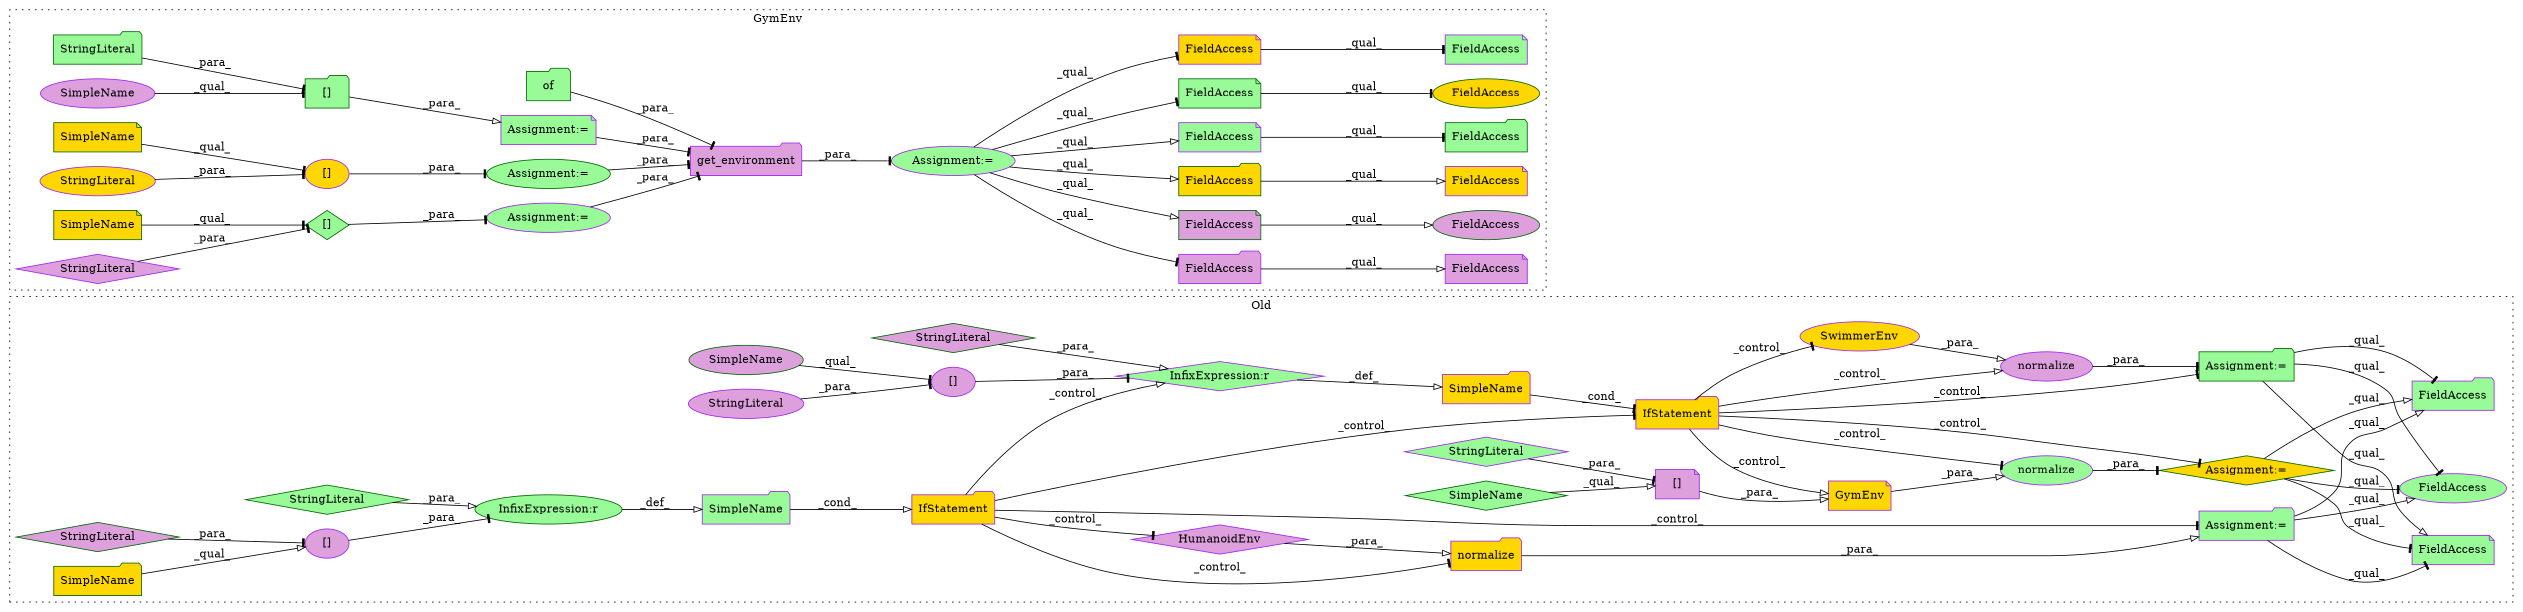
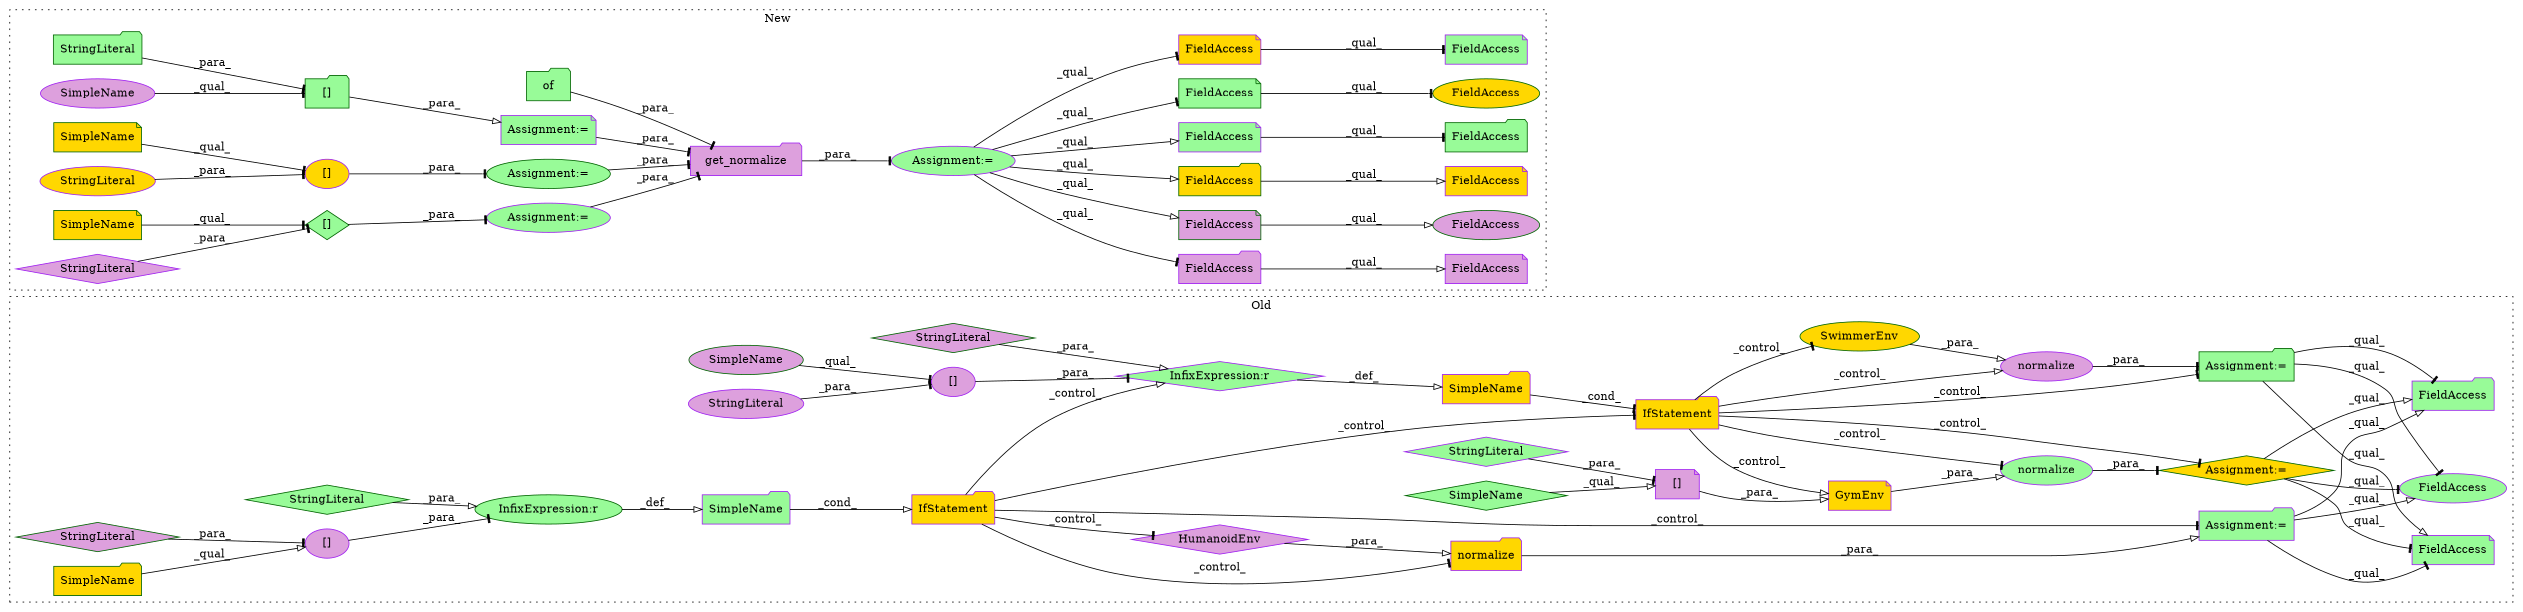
cluster "GymEnv": label "GymEnv" -> "New"
node "get_environment": label "get_environment" -> "get_normalize"
node "SwimmerEnv": color purple -> darkgreen
